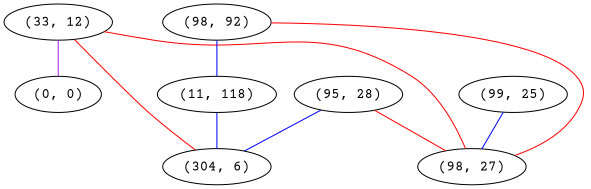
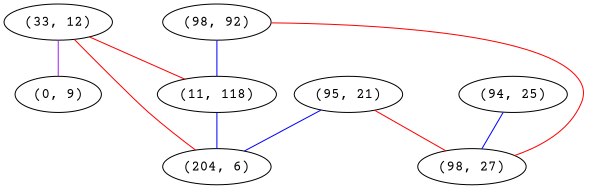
edge "(33, 12)" -- "(98, 27)": now "(33, 12)" -- "(11, 118)"
node "(0, 0)": label "(0, 0)" -> "(0, 9)"
node "(95, 28)": label "(95, 28)" -> "(95, 21)"
node "(99, 25)": label "(99, 25)" -> "(94, 25)"
node "(304, 6)": label "(304, 6)" -> "(204, 6)"
